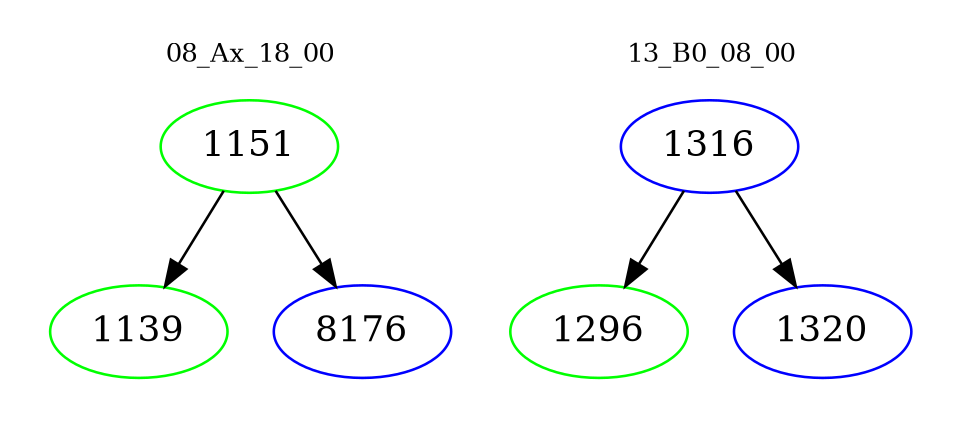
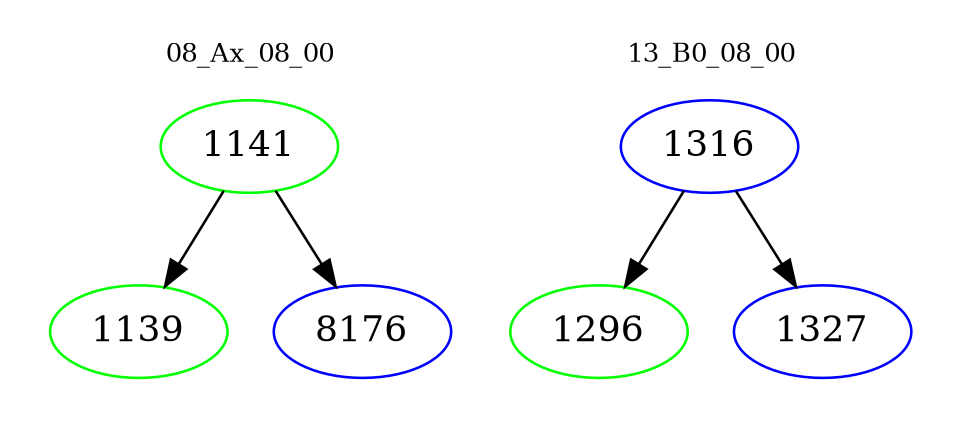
cluster "08_Ax_18_00": label "08_Ax_18_00" -> "08_Ax_08_00"
node "1151": label "1151" -> "1141"
node "1320": label "1320" -> "1327"
